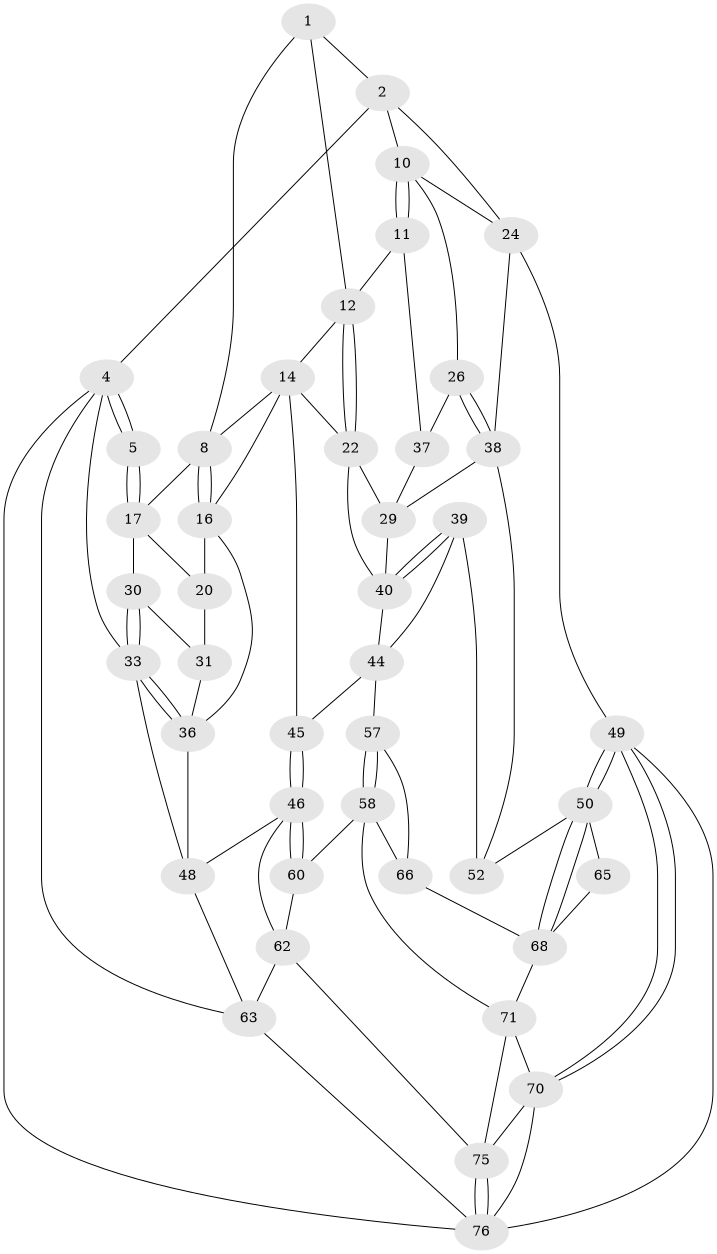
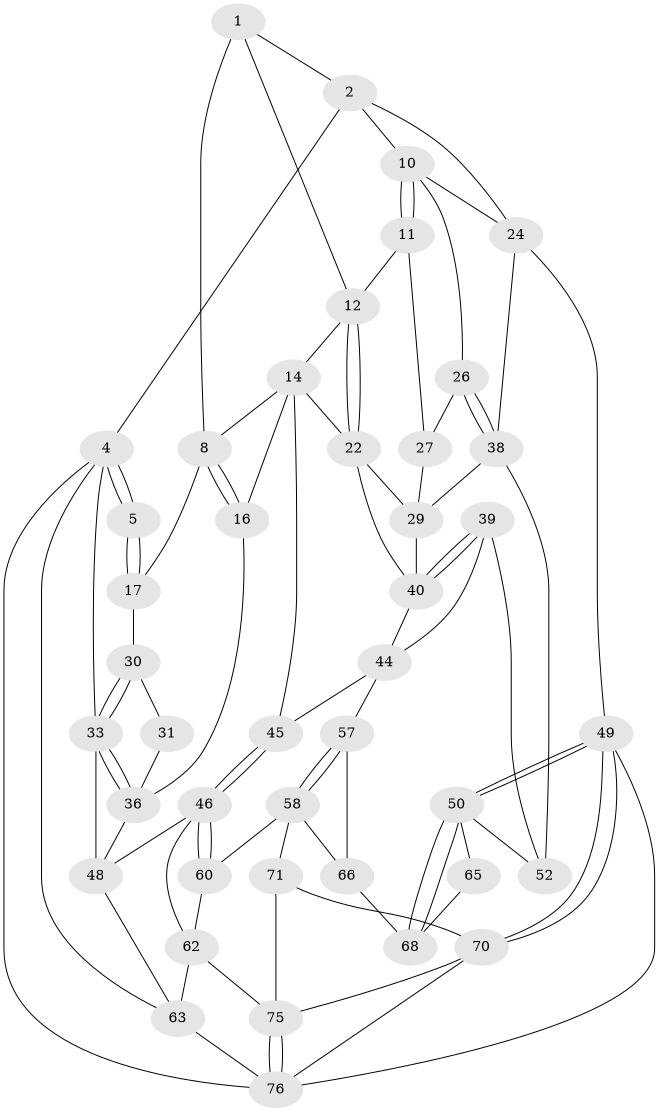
node "37": label "37" -> "27"
node "20": removed
edge "68" -- "71": removed
